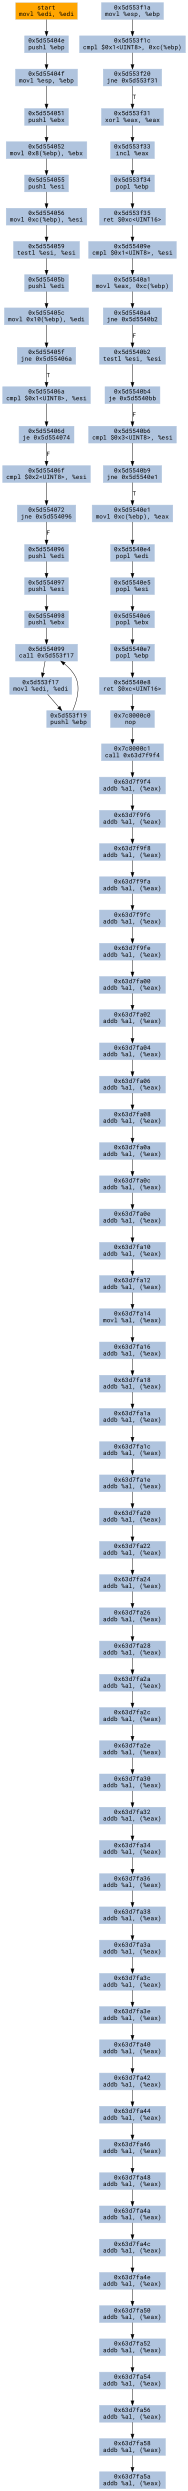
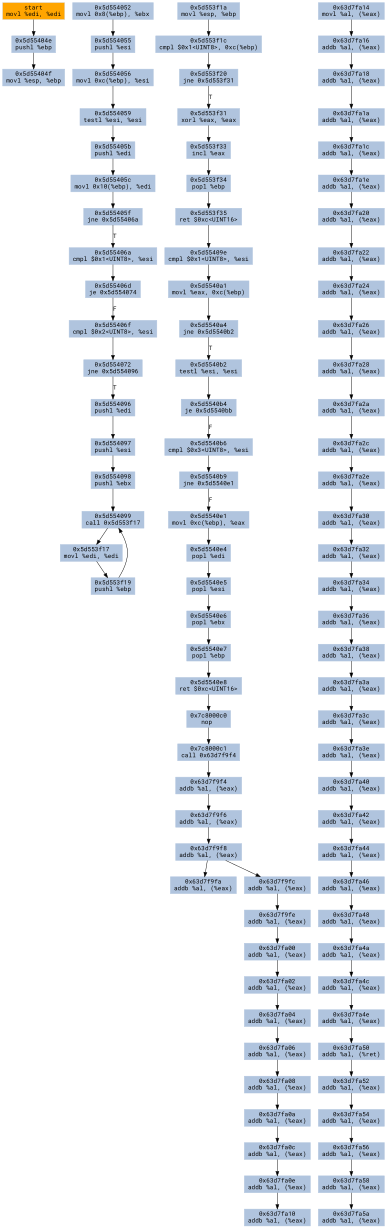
node "0x5d554051 pushl %ebx": removed
edge "0x5d5540a4 jne 0x5d5540b2" -> "0x5d5540b2 testl %esi, %esi": label "F" -> "T"
edge "0x5d5540b9 jne 0x5d5540e1" -> "0x5d5540e1 movl 0xc(%ebp), %eax": label "T" -> "F"
edge "0x5d554072 jne 0x5d554096" -> "0x5d554096 pushl %edi": label "F" -> "T"
edge "0x63d7f9fa addb %al, (%eax)" -> "0x63d7f9fc addb %al, (%eax)": now "0x63d7f9f8 addb %al, (%eax)" -> "0x63d7f9fc addb %al, (%eax)"
node "0x63d7fa12 addb %al, (%eax)": removed
node "0x63d7fa50 addb %al, (%eax)": label "0x63d7fa50 addb %al, (%eax)" -> "0x63d7fa50 addb %al, (%ret)"
